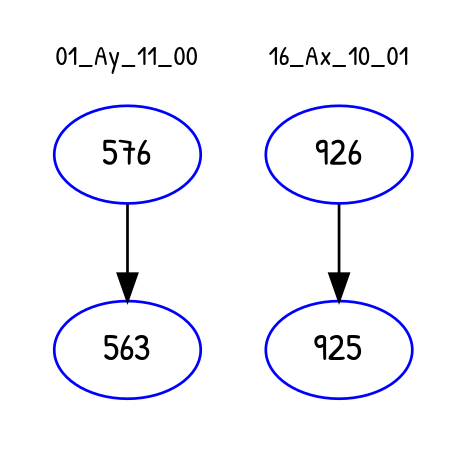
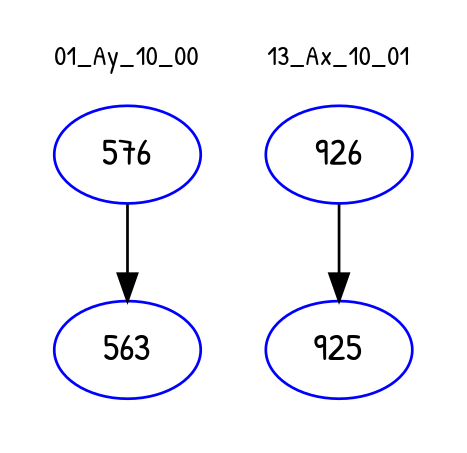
cluster "01_Ay_11_00": label "01_Ay_11_00" -> "01_Ay_10_00"
cluster "16_Ax_10_01": label "16_Ax_10_01" -> "13_Ax_10_01"
